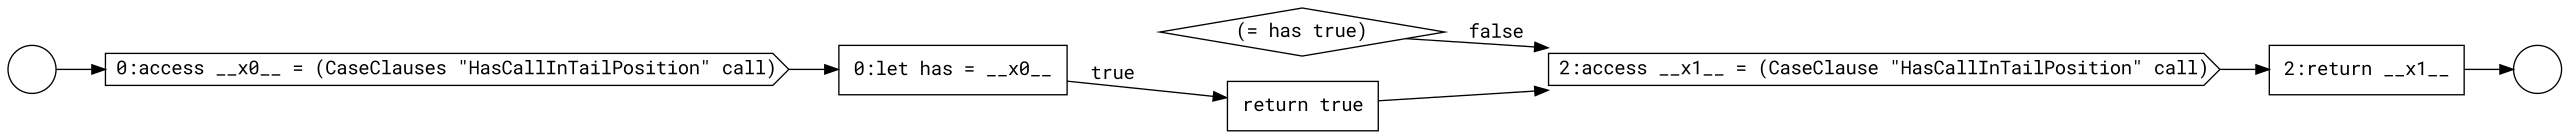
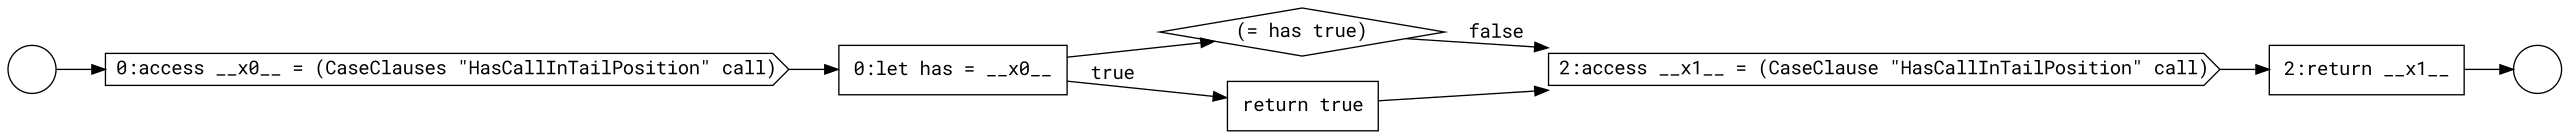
edge "0:let has = __x0__" -> "(= has true)": added
